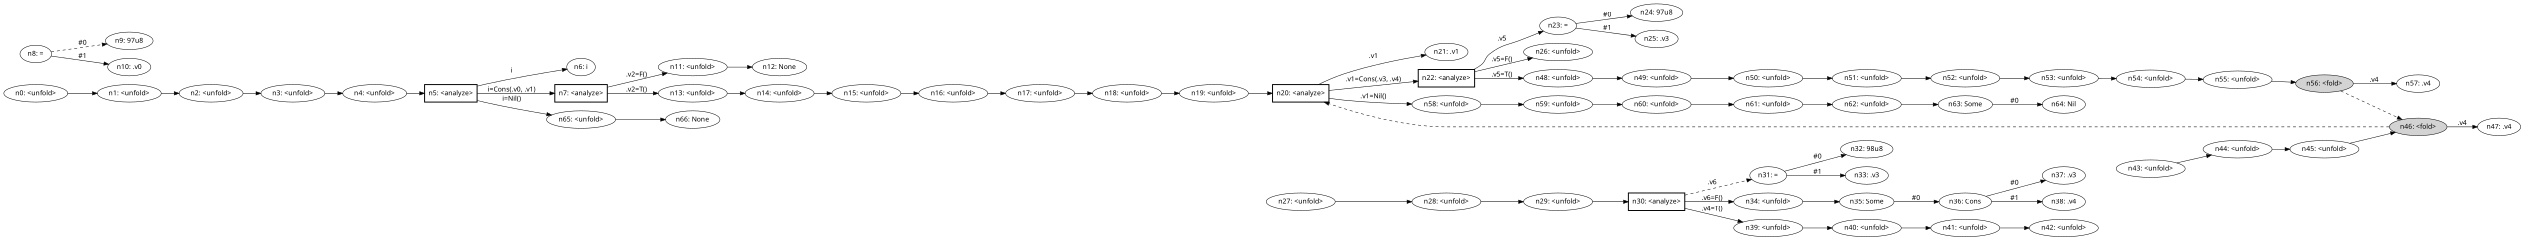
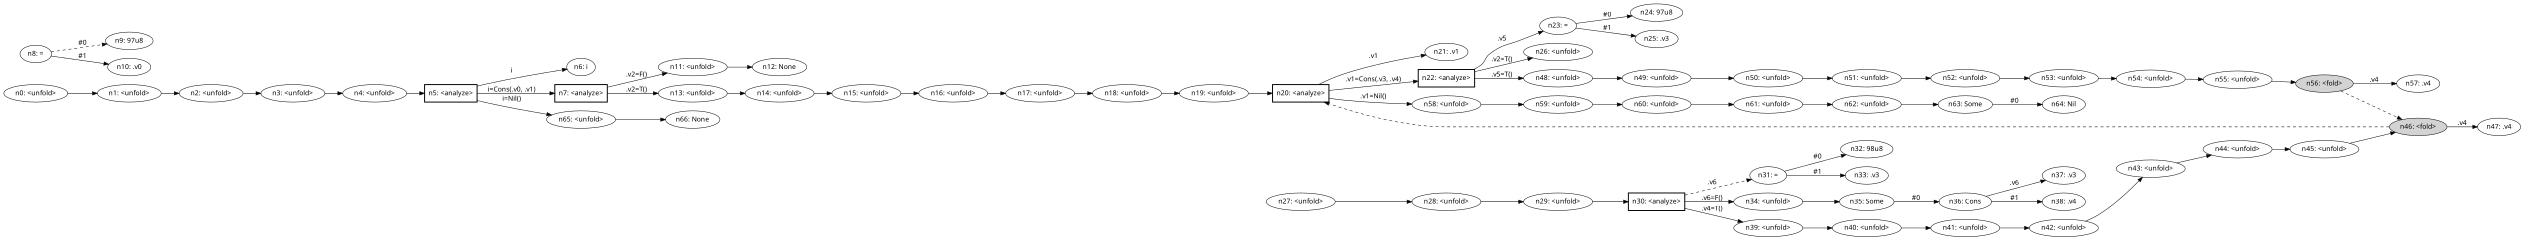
edge "n22: <analyze>" -> "n26: <unfold>": label " .v5=F() " -> " .v2=T() "
edge "n36: Cons" -> "n37: .v3": label " #0 " -> " .v6 "
edge "n42: <unfold>" -> "n43: <unfold>": added
